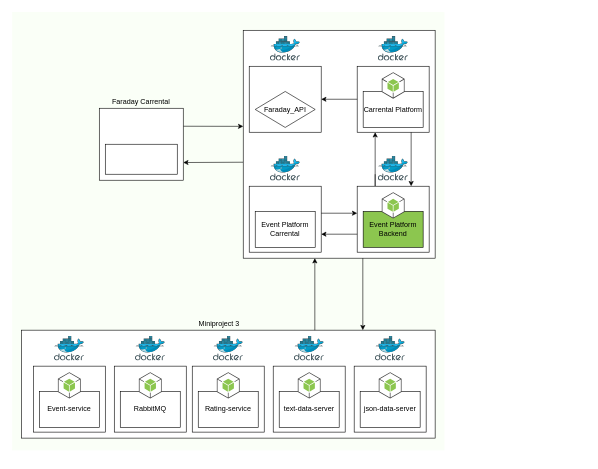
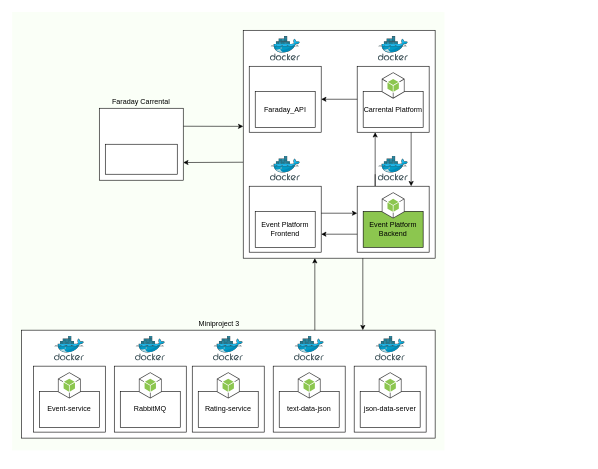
node "Faraday_API": shape diamond -> rectangle
node "Event Platform Carrental": label "Event Platform Carrental" -> "Event Platform Frontend"
node "text-data-server": label "text-data-server" -> "text-data-json"
